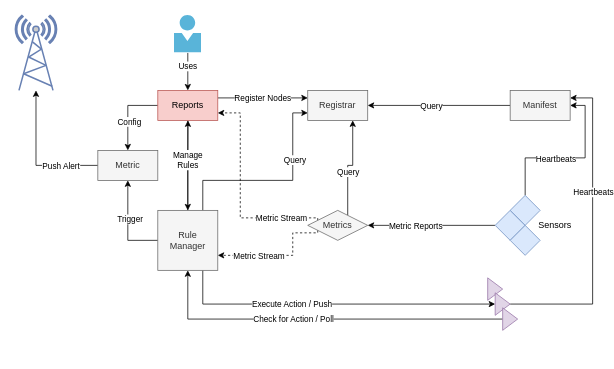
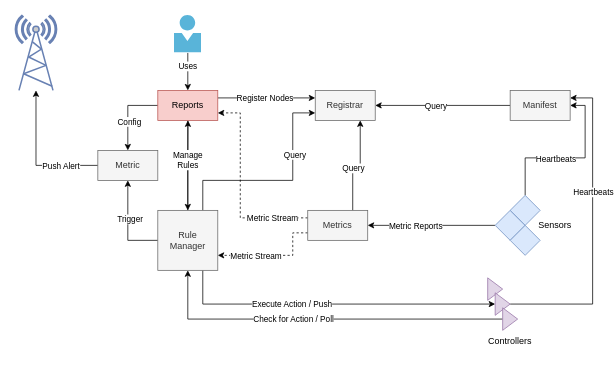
node "Registrar": moved (338, 105) -> (345, 105)
node "Metrics": shape diamond -> rectangle
node "Controllers": added
